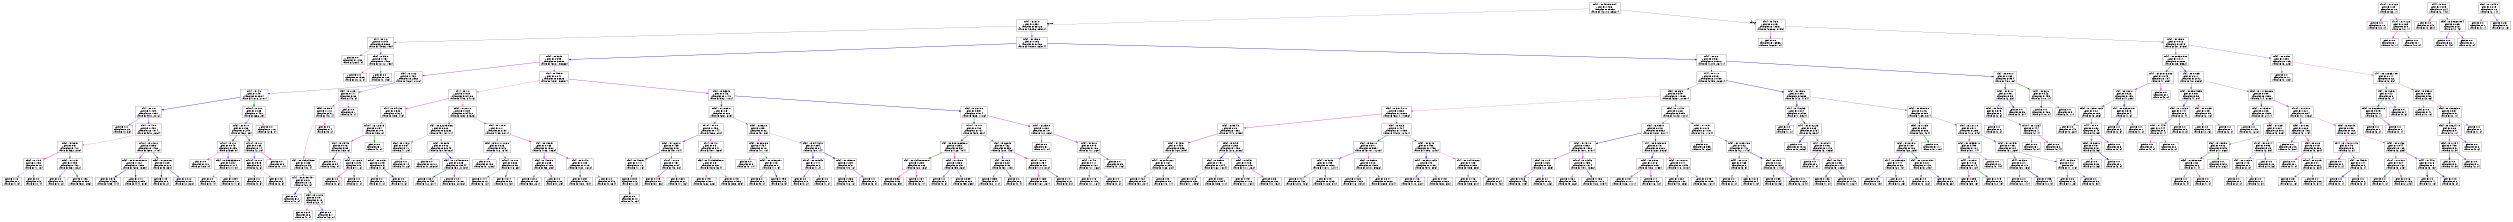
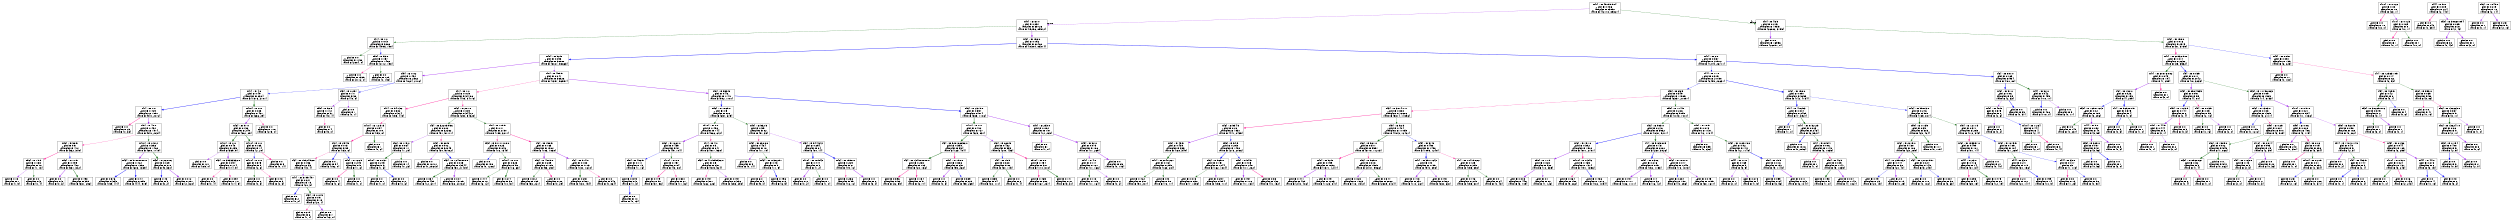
edge "X[5] <= 52.5 gini = 0.142 samples = 37 value = [48, 4]" -> "X[3] <= 15924.528 gini = 0.156 samples = 33 value = [43, 4]": now "X[0] <= 254.5 gini = 0.073 samples = 99 value = [153, 6]" -> "X[3] <= 15924.528 gini = 0.156 samples = 33 value = [43, 4]"
edge "X[6] <= 554.5 gini = 0.26 samples = 1831 value = [441, 2435]" -> "X[5] <= 54.5 gini = 0.205 samples = 1492 value = [273, 2086]": added
edge "X[6] <= 136241.0 gini = 0.26 samples = 8 value = [2, 11]" -> "X[9] <= 0.194 gini = 0.408 samples = 5 value = [2, 5]": removed
edge "X[6] <= 179.0 gini = 0.064 samples = 17 value = [1, 29]" -> "X[10] <= 0.037 gini = 0.245 samples = 3 value = [1, 6]": added
edge "X[6] <= 1061.0 gini = 0.435 samples = 97 value = [49, 104]" -> "X[8] <= 482.5 gini = 0.111 samples = 13 value = [1, 16]": style bold -> solid
edge "X[1] <= 4.0 gini = 0.117 samples = 121 value = [11, 166]" -> "gini = 0.118 samples = 119 value = [11, 164]": color purple -> darkgreen
